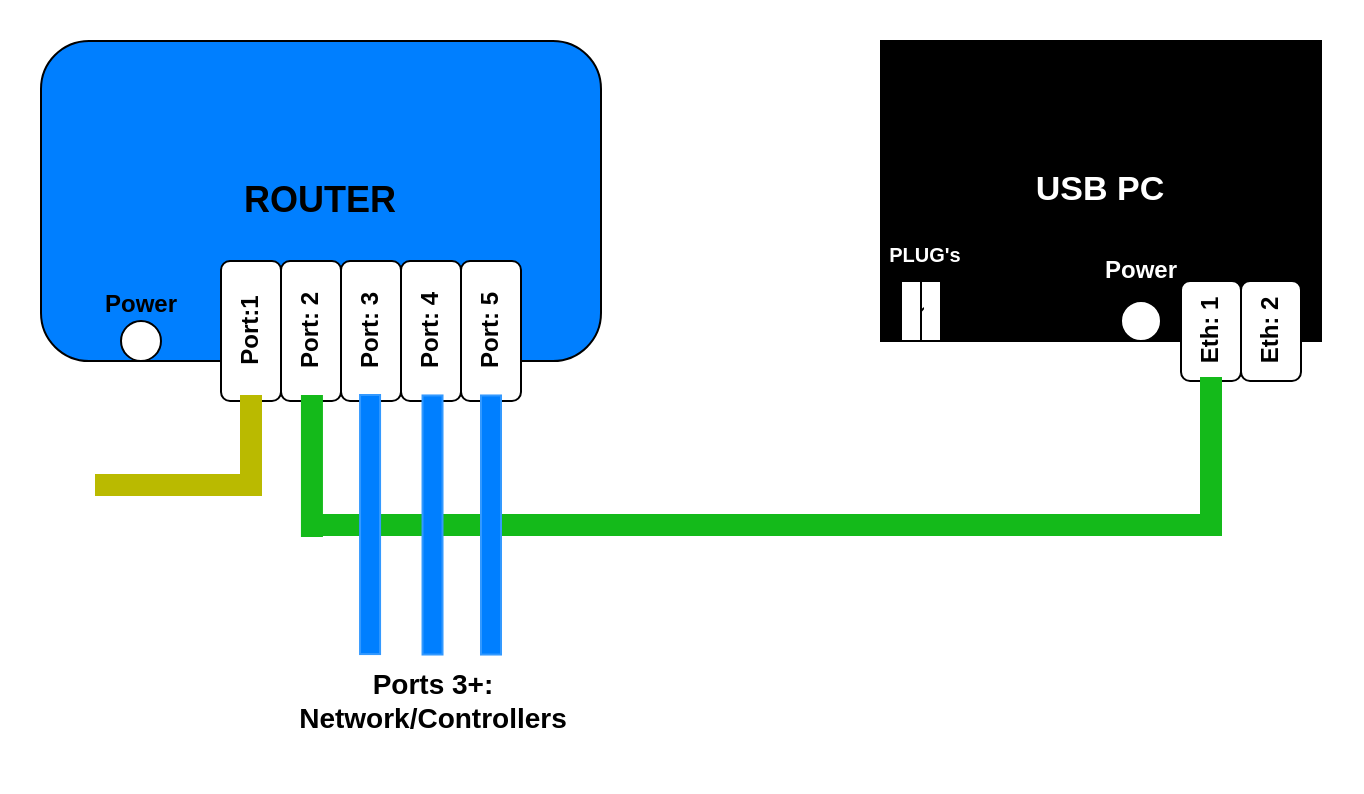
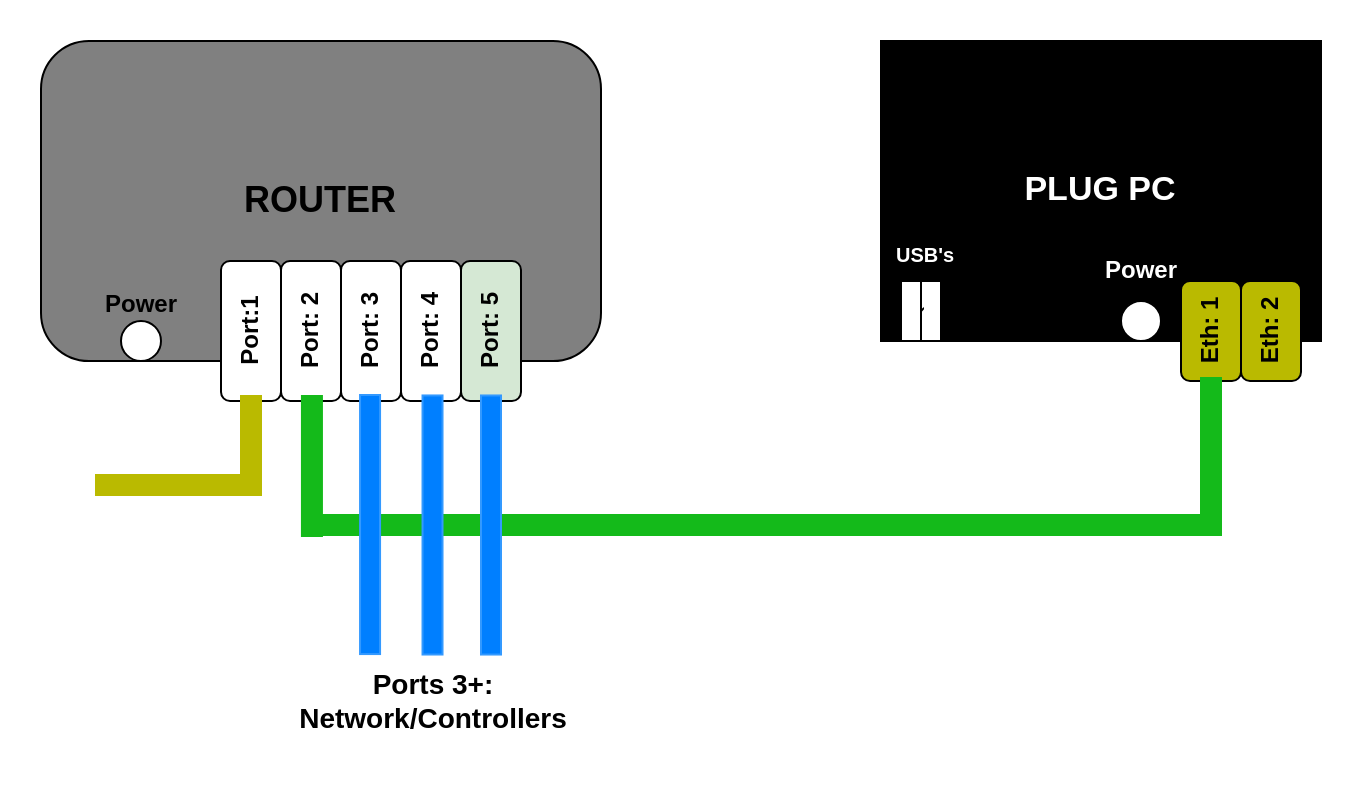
node "USB PC": label "USB PC" -> "PLUG PC"
node "ROUTER": fillcolor #007fff -> #808080
node "PLUG's": label "PLUG's" -> "USB's"
node "Port: 5": fillcolor #ffffff -> #d5e8d4
node "Eth: 1": fillcolor #ffffff -> #baba00
node "Eth: 2": fillcolor #ffffff -> #baba00
